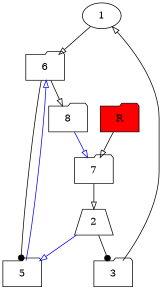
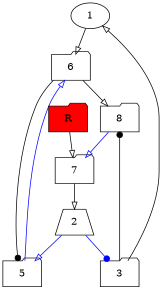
edge "3" -> "8": added
edge "2" -> "3": color black -> blue
